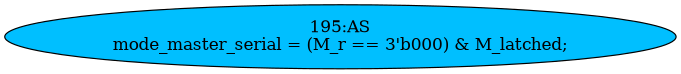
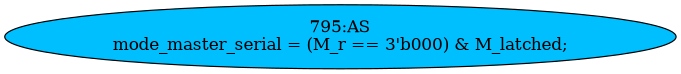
node "195:AS mode_master_serial = (M_r == 3'b000) & M_latched;": label "195:AS mode_master_serial = (M_r == 3'b000) & M_latched;" -> "795:AS mode_master_serial = (M_r == 3'b000) & M_latched;"
